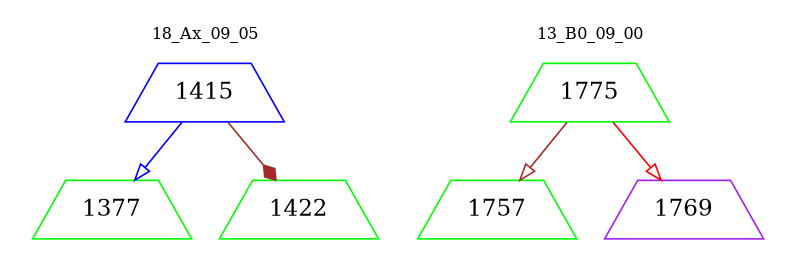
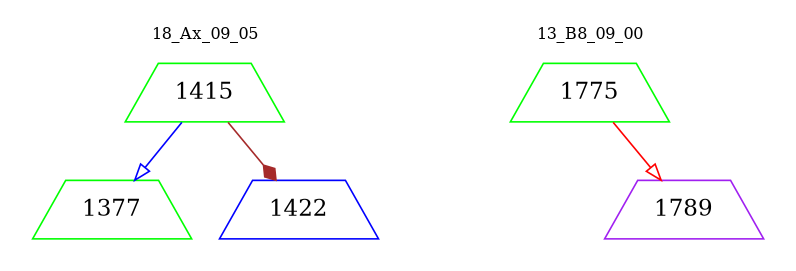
cluster "13_B0_09_00": label "13_B0_09_00" -> "13_B8_09_00"
node "1415": color blue -> green
node "1422": color green -> blue
node "1757": removed
node "1769": label "1769" -> "1789"
